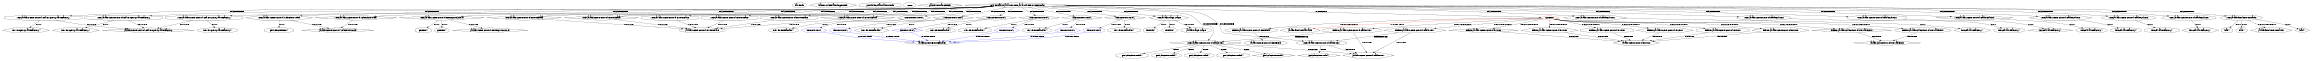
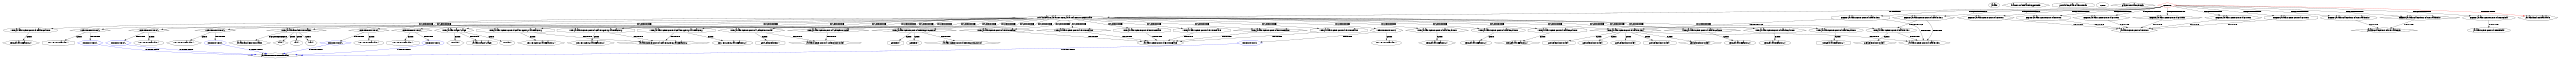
node "baseInfo": label "baseInfo" -> "javafx"
edge "void initialize(java.net.URL,java.util.ResourceBundle)" -> "CLIENT": reversed
node "VAR:javafx.fxml.FXMLLoader": shape ellipse -> diamond
